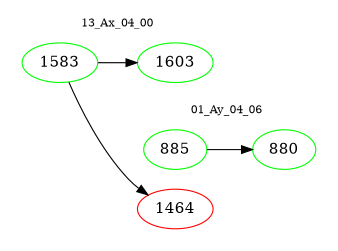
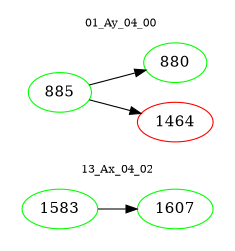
cluster "13_Ax_04_00": label "13_Ax_04_00" -> "13_Ax_04_02"
node "1603": label "1603" -> "1607"
cluster "01_Ay_04_06": label "01_Ay_04_06" -> "01_Ay_04_00"
edge "1583" -> "1464": now "885" -> "1464"
